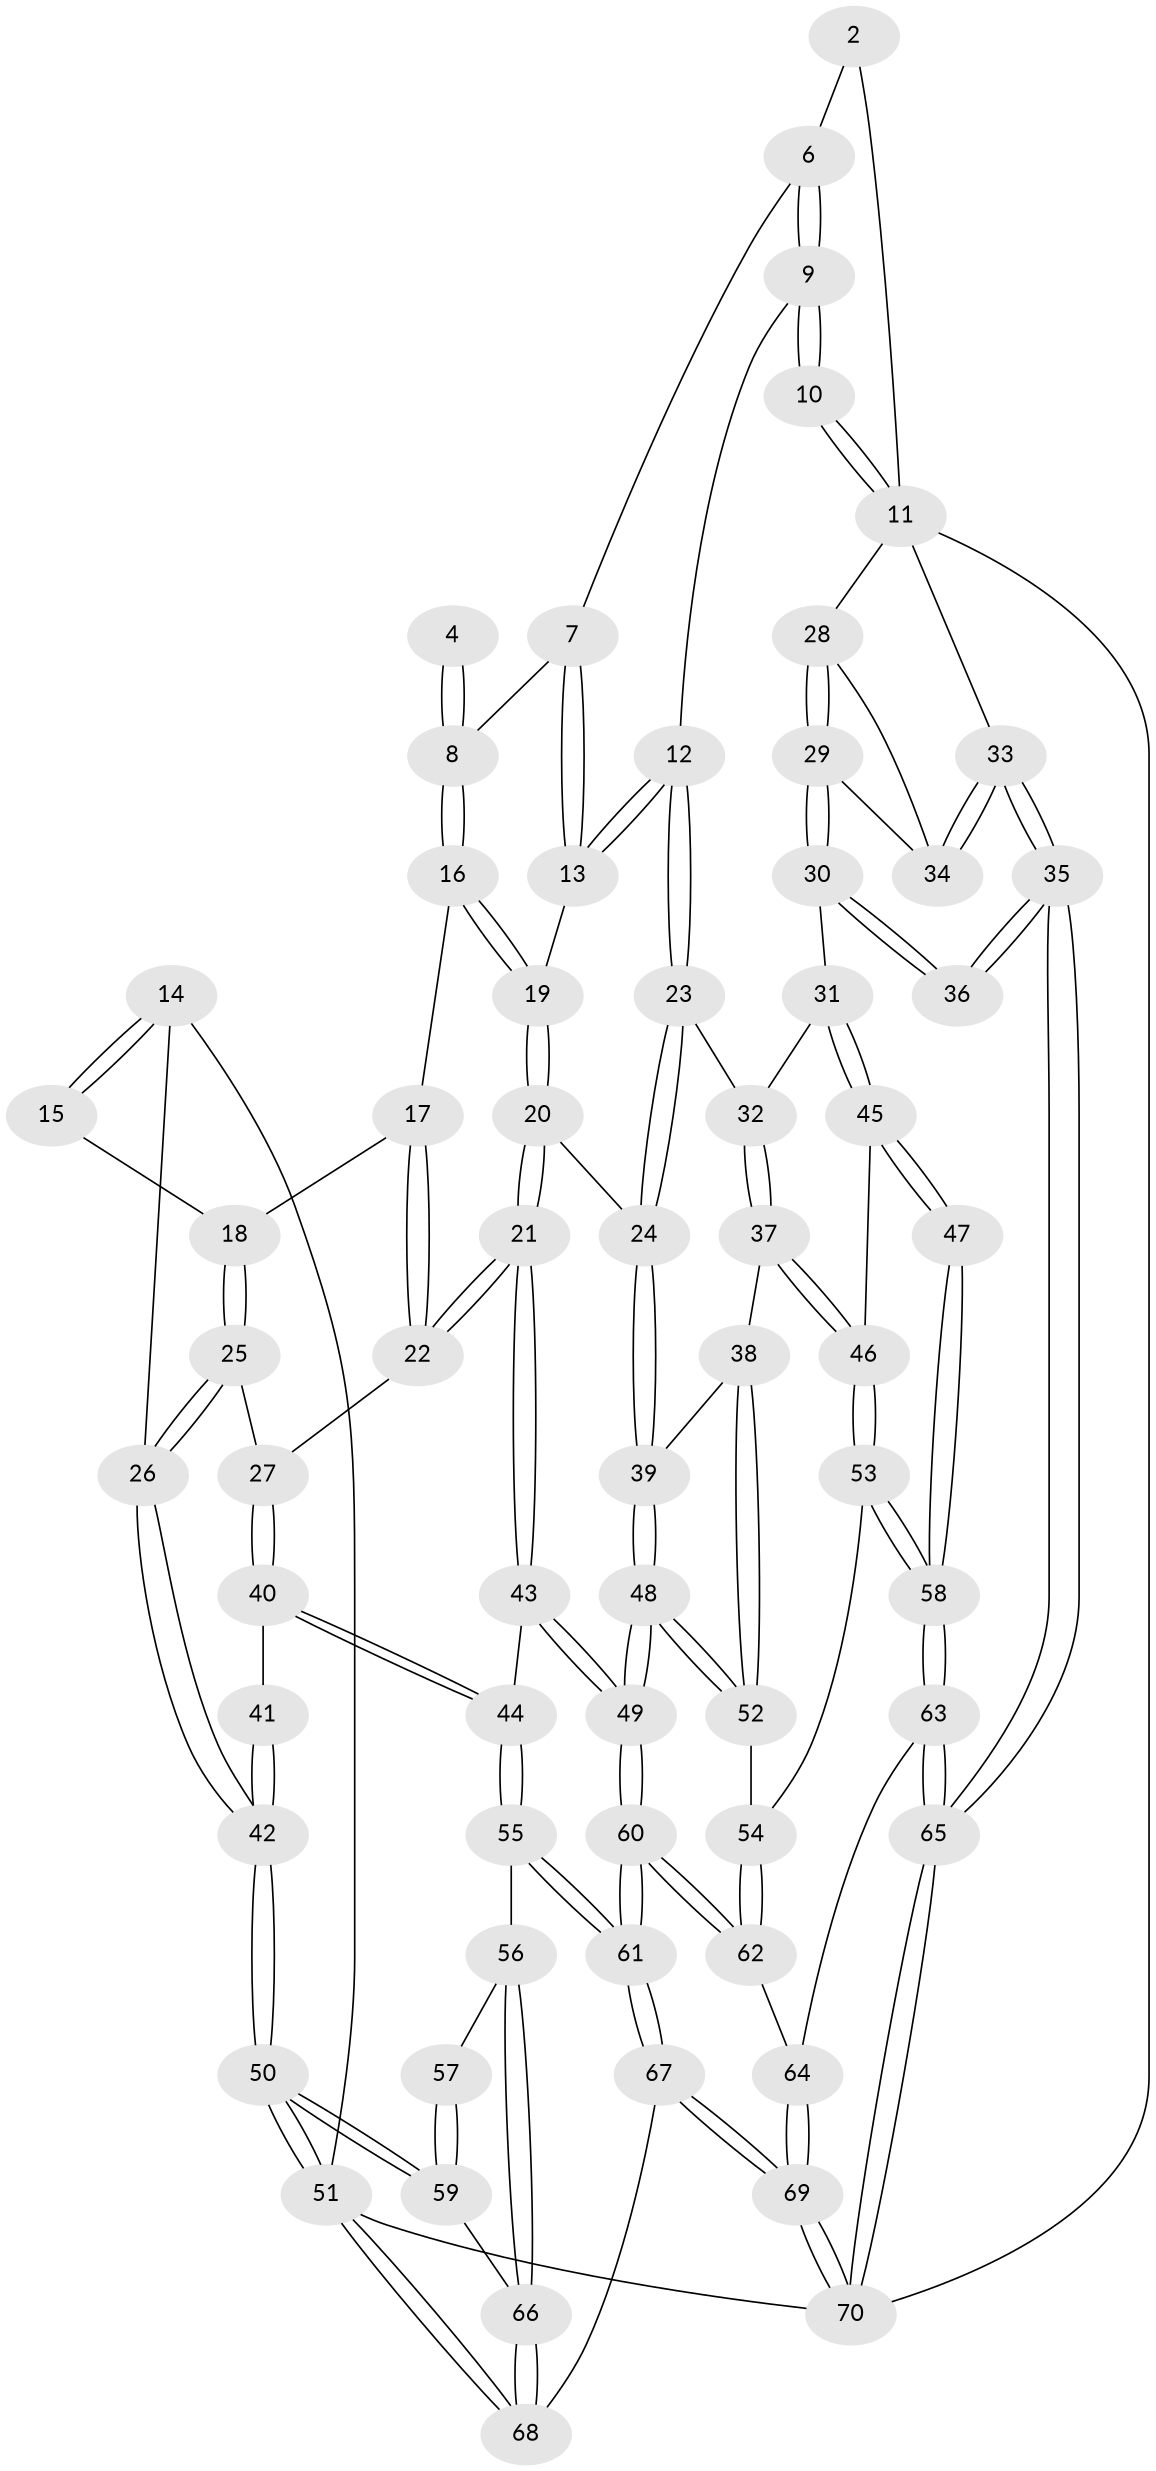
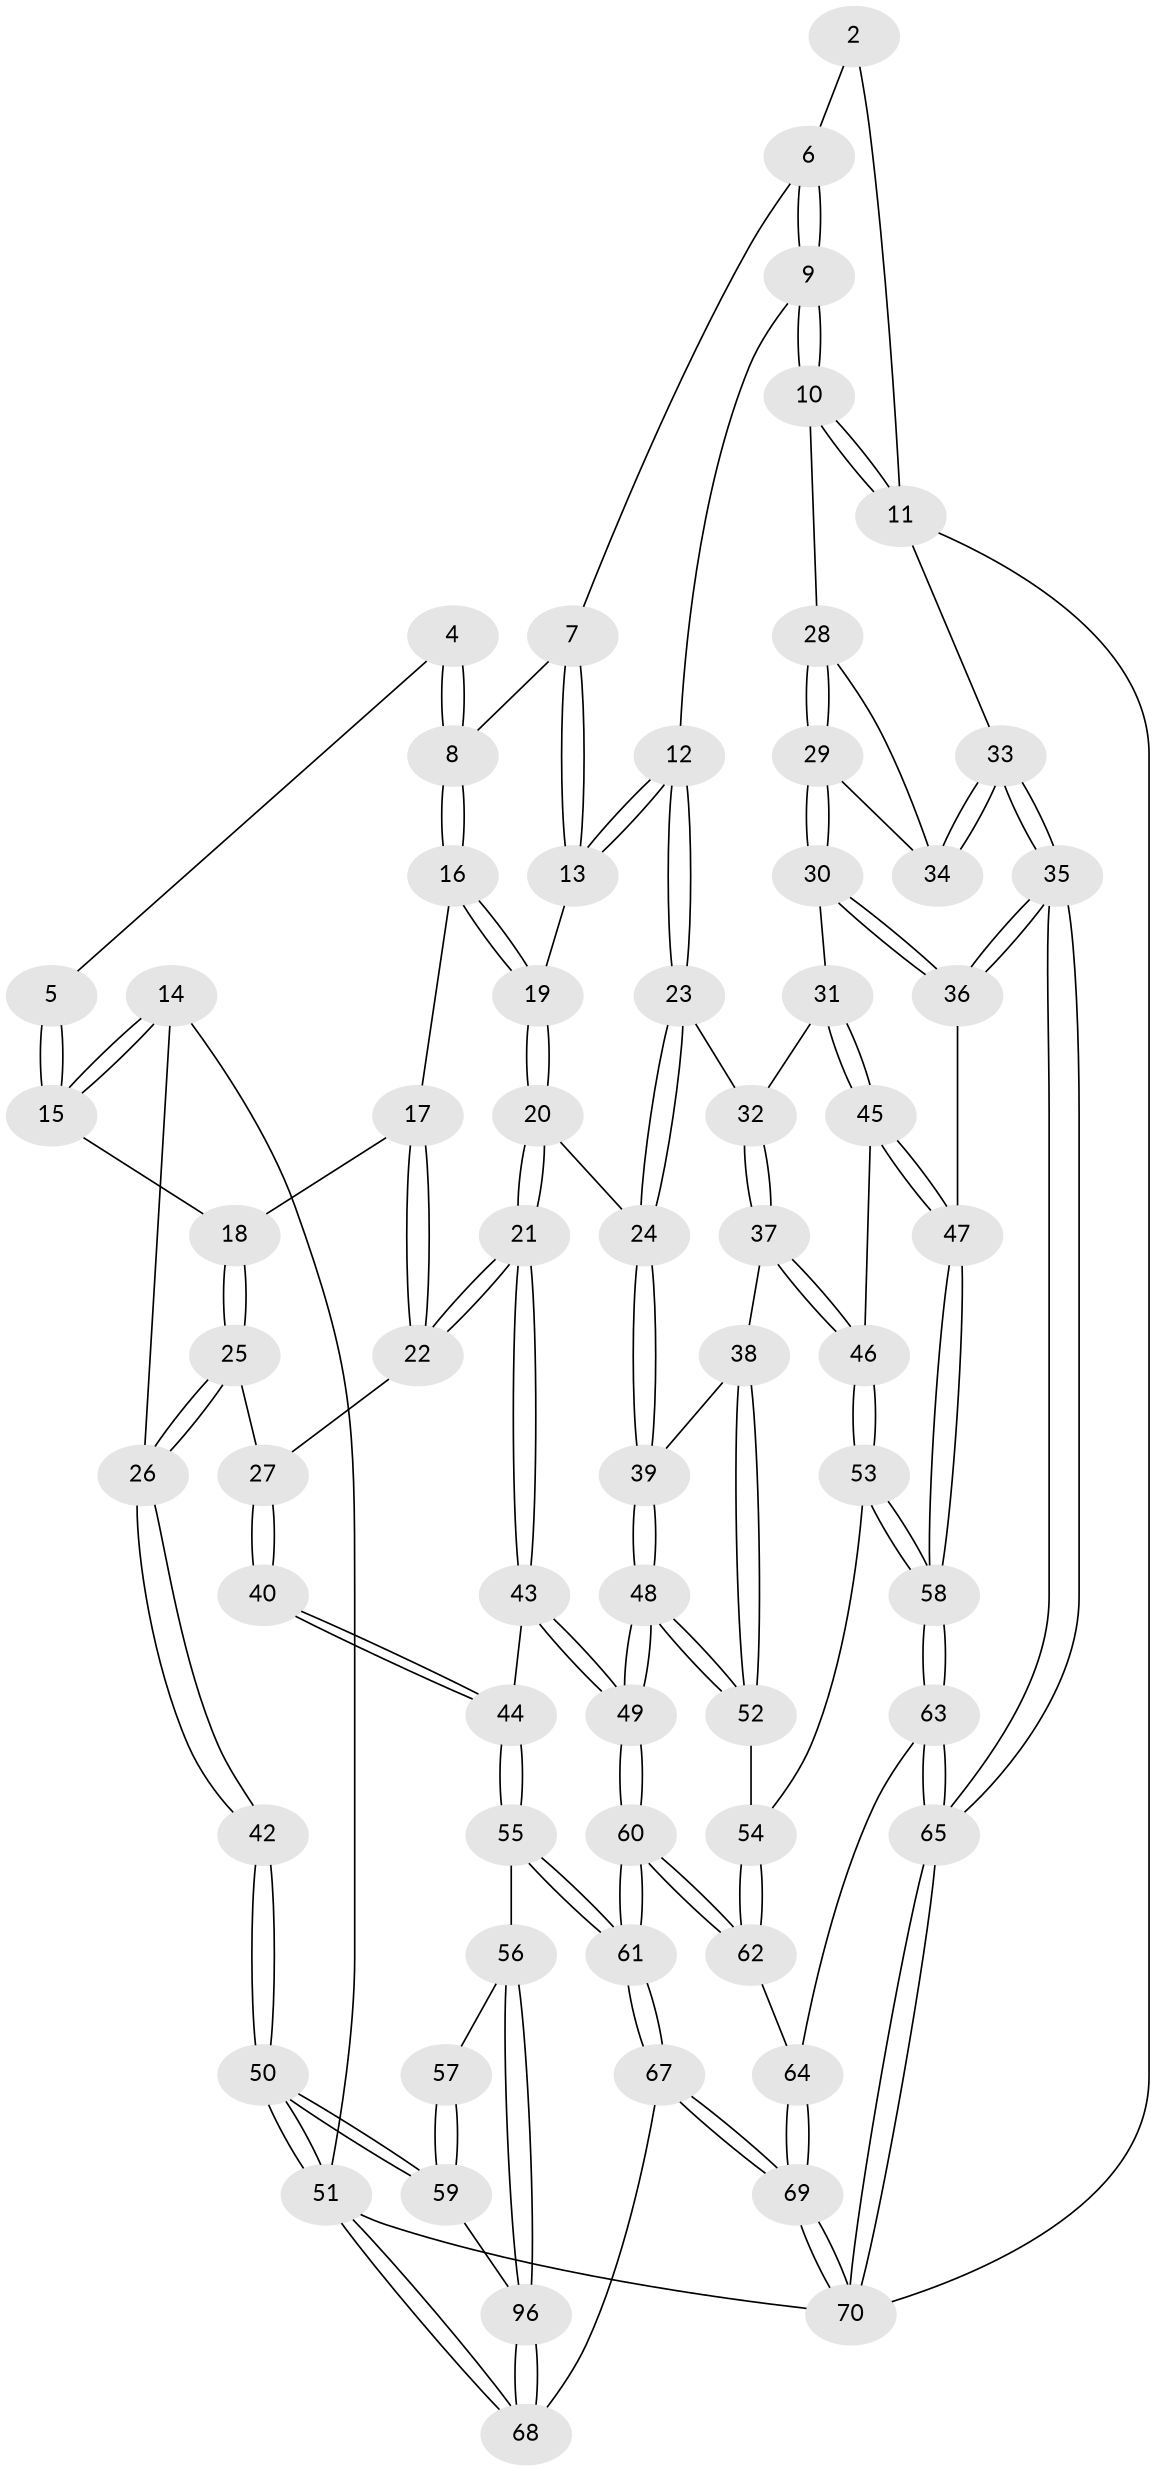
edge "11" -- "28": now "10" -- "28"
node "5": added
edge "36" -- "47": added
node "41": removed
node "66": label "66" -> "96"
